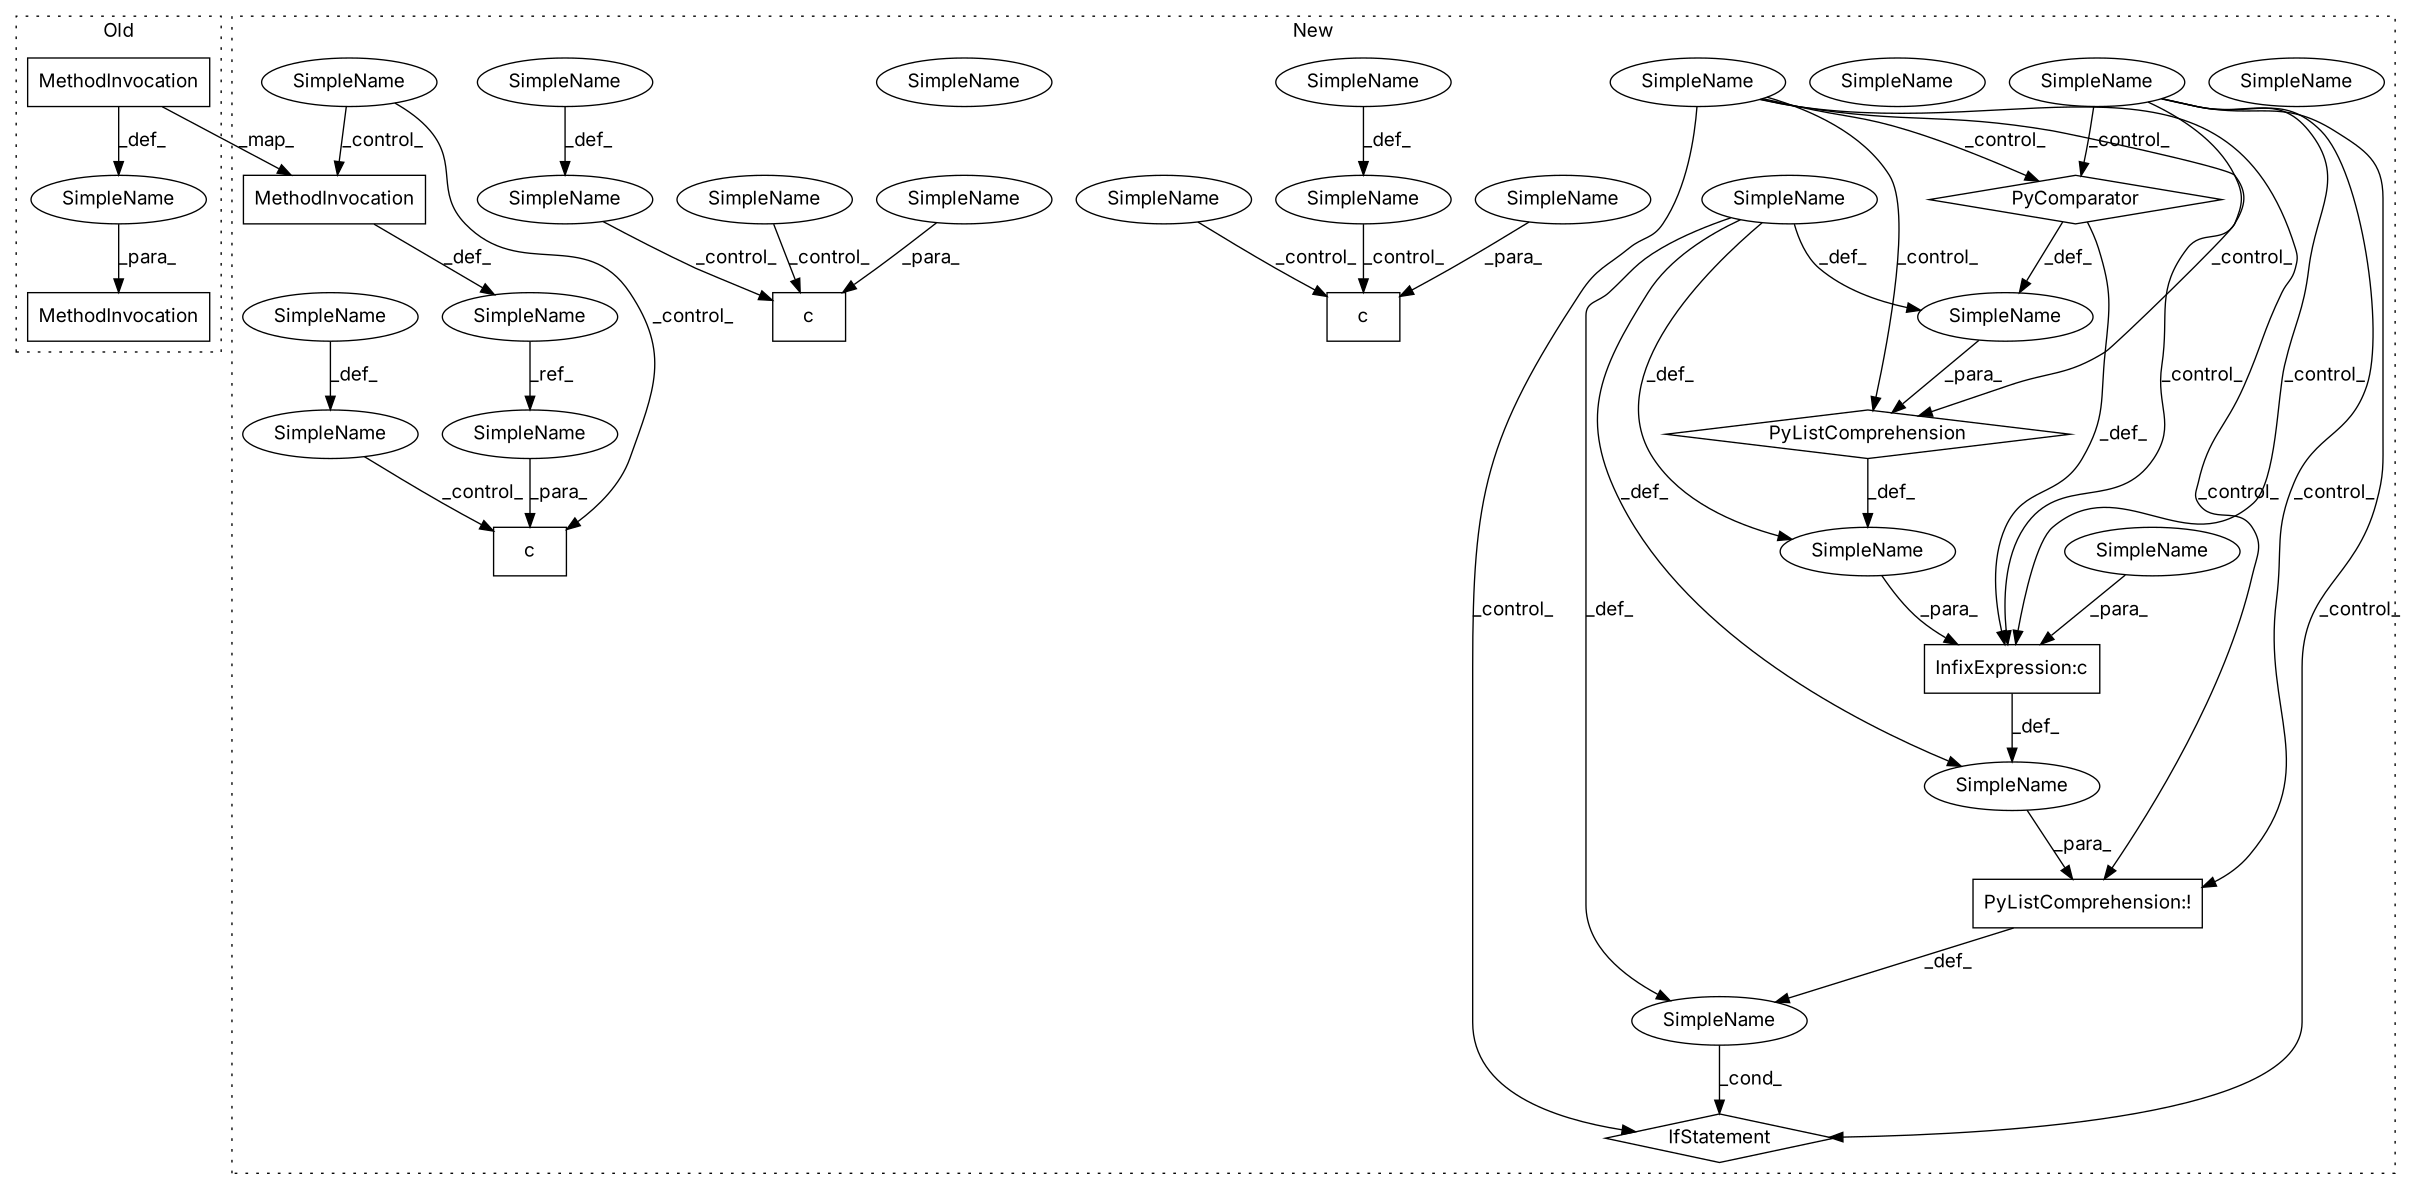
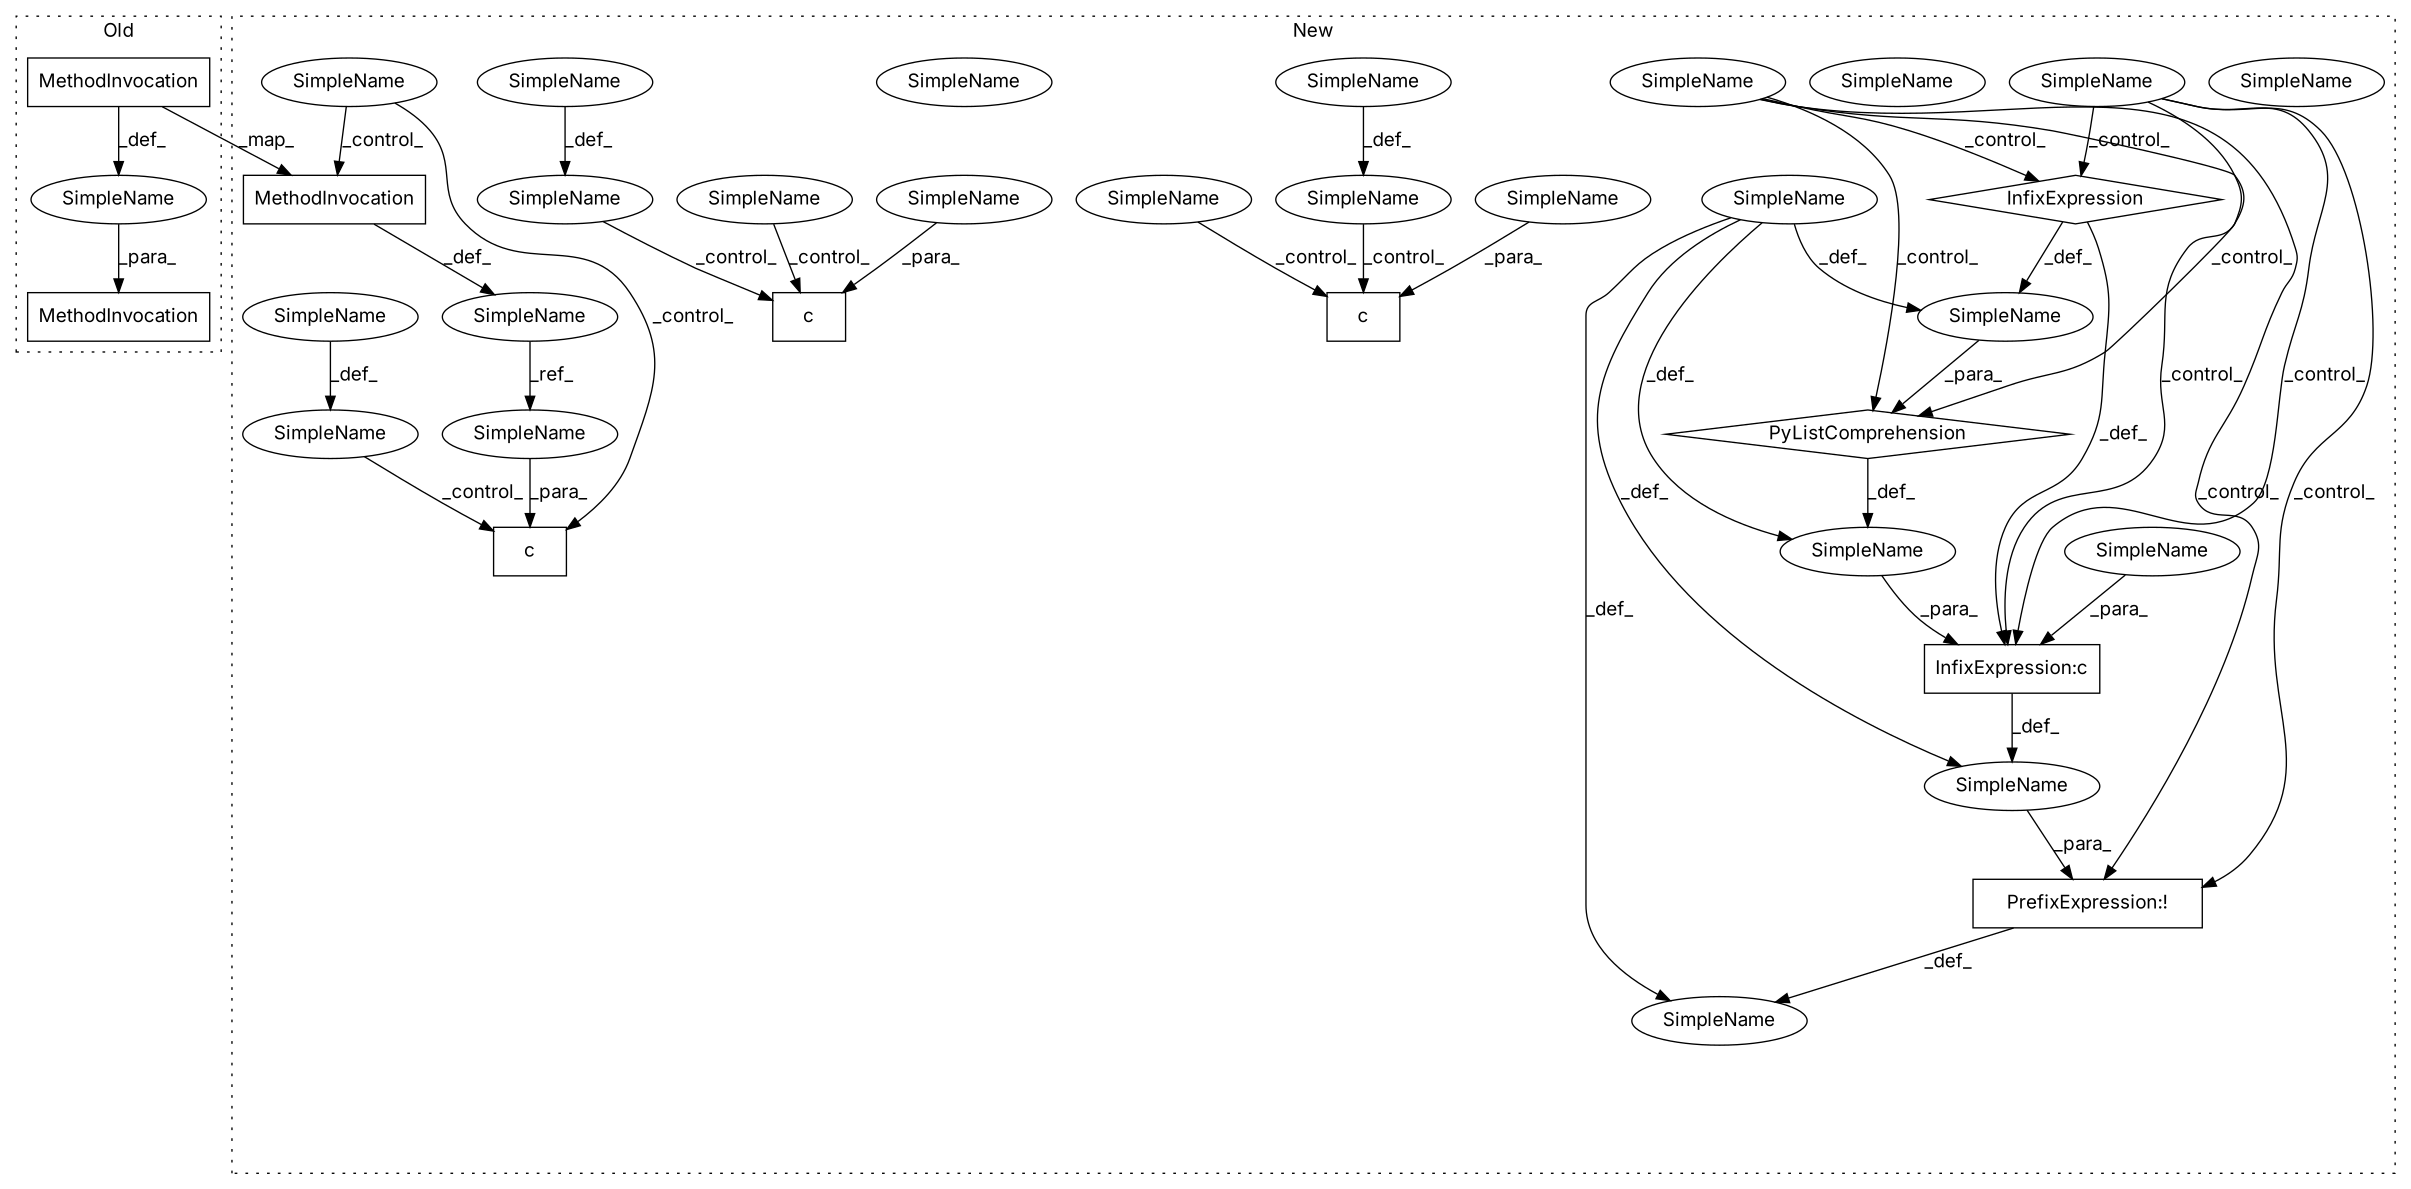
node "PyComparator": label "PyComparator" -> "InfixExpression"
node "PyListComprehension:!": label "PyListComprehension:!" -> "PrefixExpression:!"
node "IfStatement": removed
